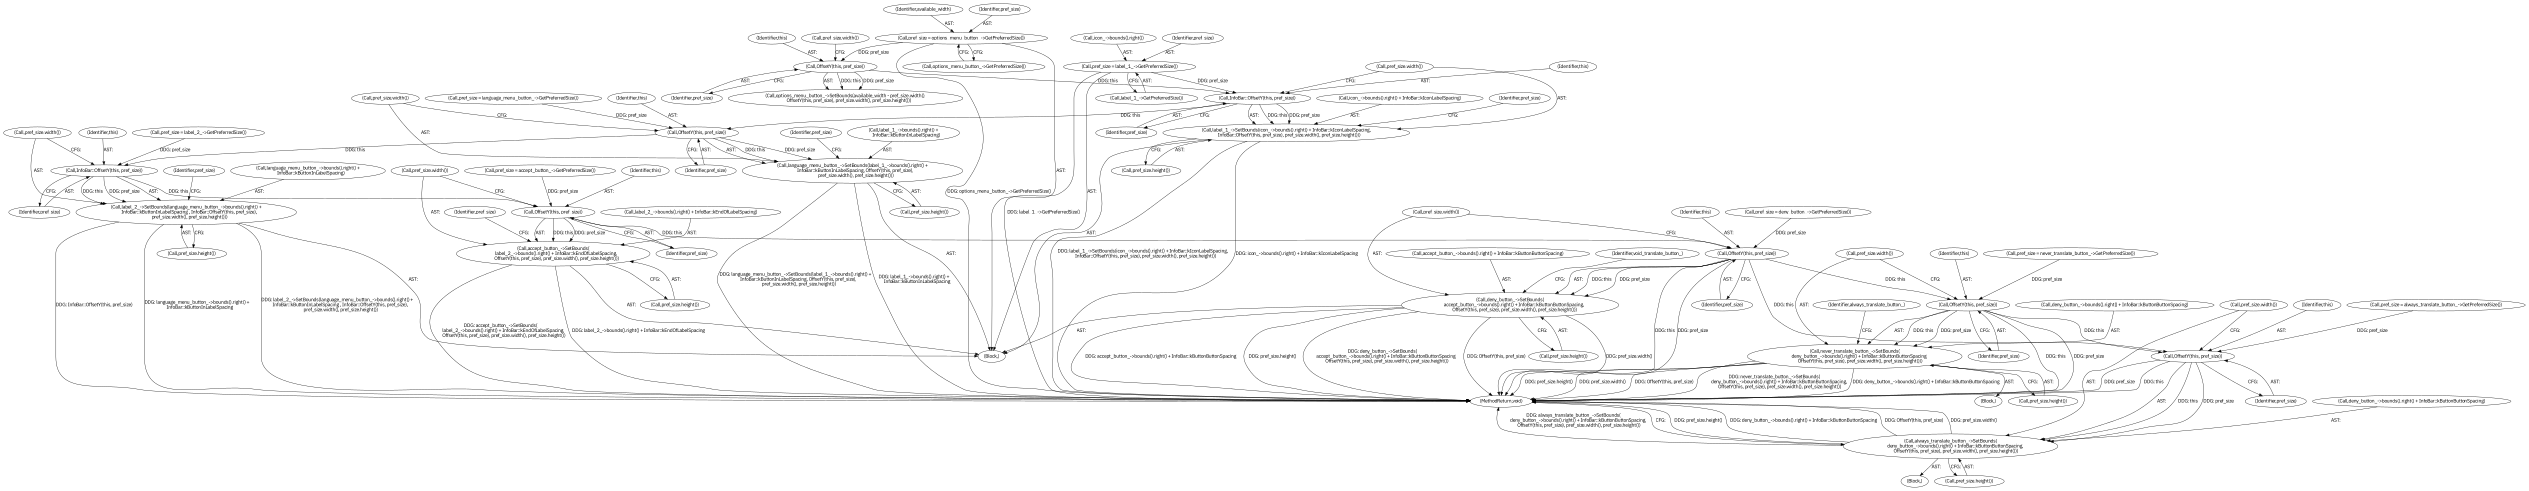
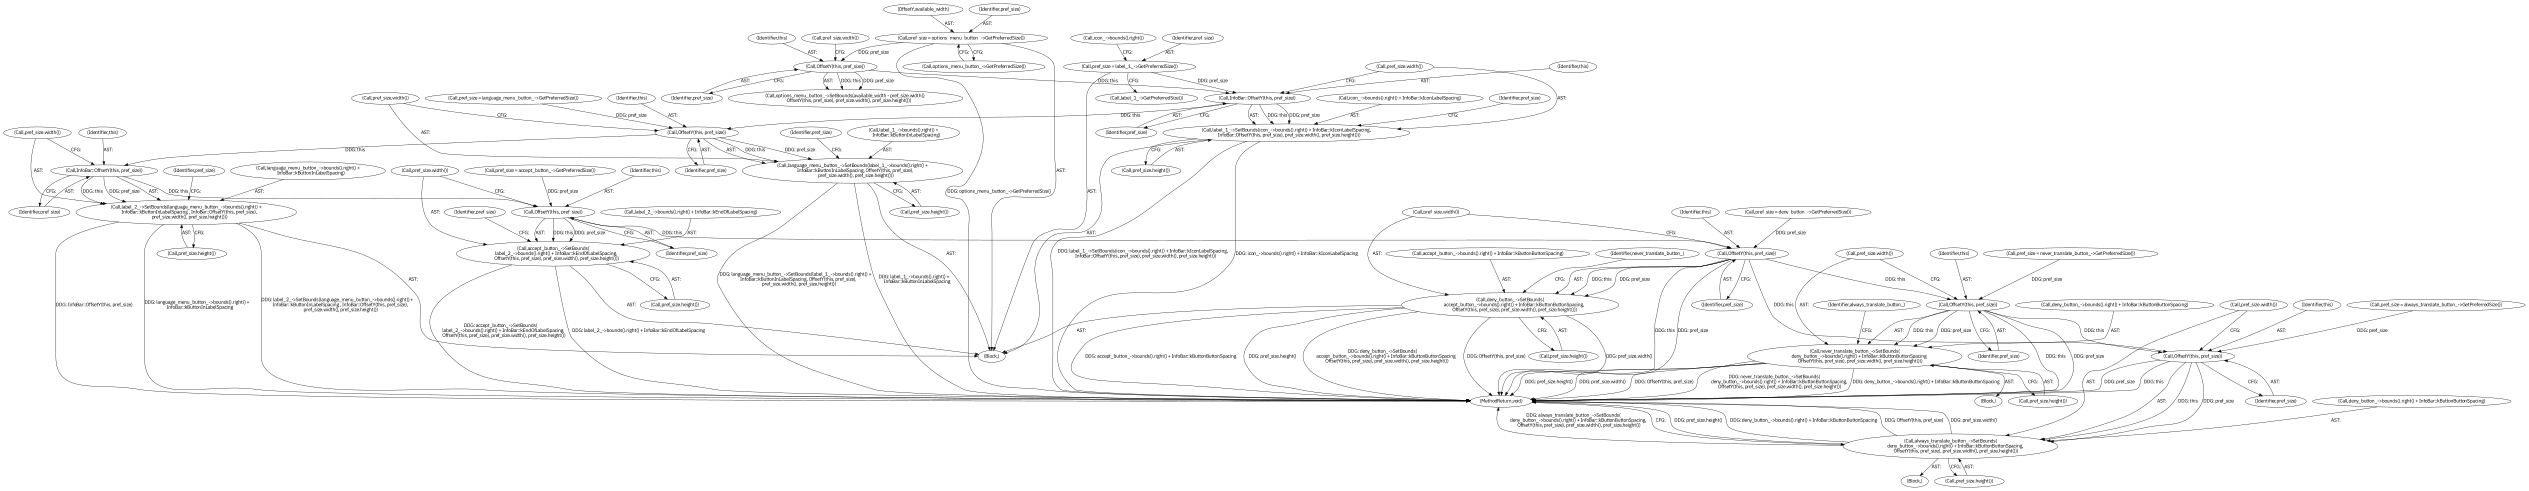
node "(Identifier,available_width)": label "(Identifier,available_width)" -> "(OffsetY,available_width)"
edge "(Call,icon_->bounds().right())" -> "(Call,pref_size = label_1_->GetPreferredSize())": label "AST: " -> "CFG: "
edge "(Call,label_1_->GetPreferredSize())" -> "(Call,pref_size = label_1_->GetPreferredSize())": removed, label "AST:"
node "(Call,pref_size = label_2_->GetPreferredSize())": removed
node "(Identifier,void_translate_button_)": label "(Identifier,void_translate_button_)" -> "(Identifier,never_translate_button_)"
edge "(Call,pref_size = label_1_->GetPreferredSize())" -> "(MethodReturn,void)": removed, label "DDG: label_1_->GetPreferredSize()"
